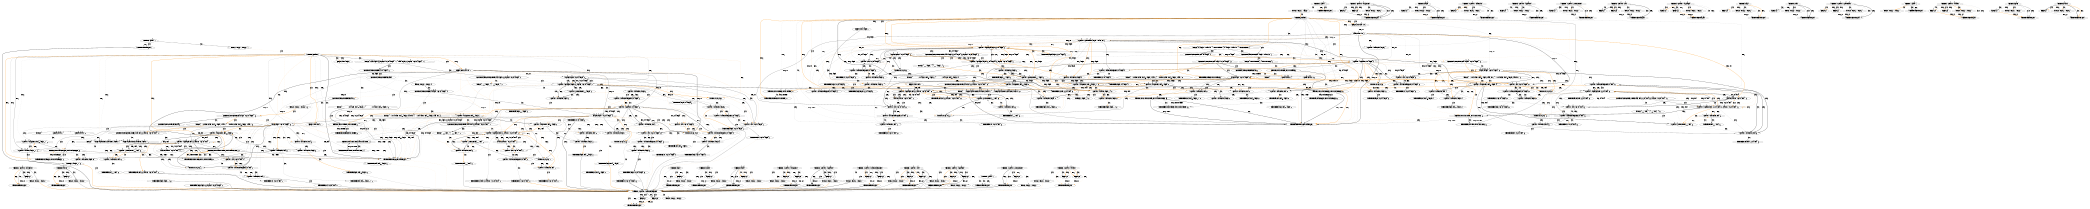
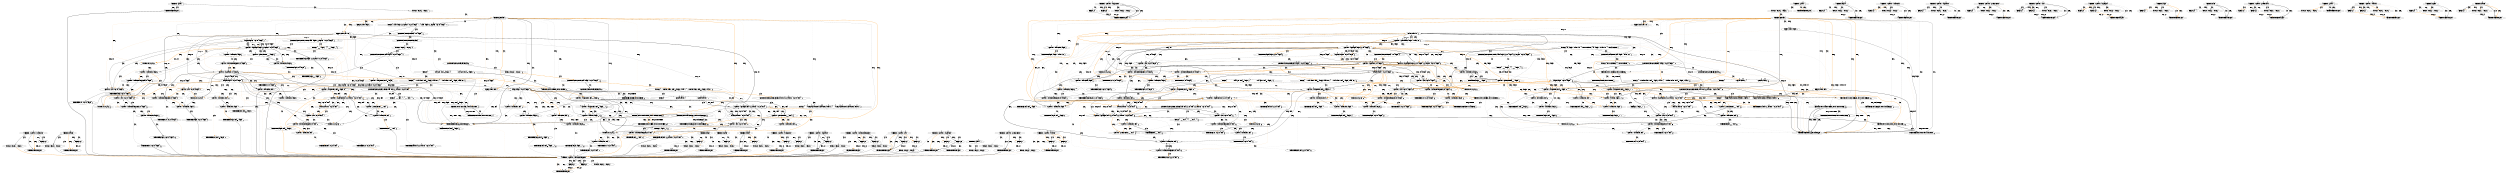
edge "(<operator>.greaterThan,*begin > strlen (str))" -> "(strlen,strlen (str))": added, label "AST:"
edge "(strlen,strlen (str))" -> "(<operator>.logicalAnd,begin && str[*begin])": style dashed -> bold
node "(IDENTIFIER,begin,*begin > strlen (str))": added
edge "(<operator>.logicalAnd,begin && isspace ((ut8)str[*begin]))" -> "(IDENTIFIER,str,end && str[*end])": now "(<operator>.logicalAnd,begin && isspace ((ut8)str[*begin]))" -> "(IDENTIFIER,begin,begin && isspace ((ut8)str[*begin]))"
